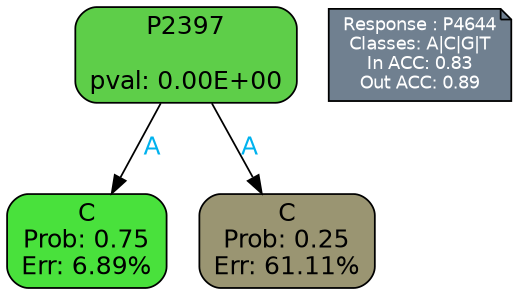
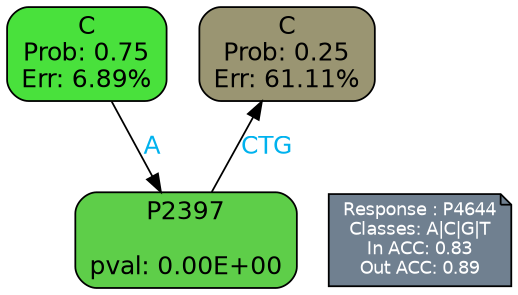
edge "P2397 pval: 0.00E+00" -> "C Prob: 0.75 Err: 6.89%": reversed
edge "P2397 pval: 0.00E+00" -> "C Prob: 0.25 Err: 61.11%": label "A" -> "CTG"
